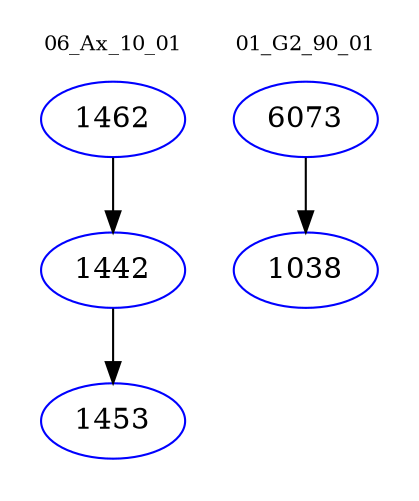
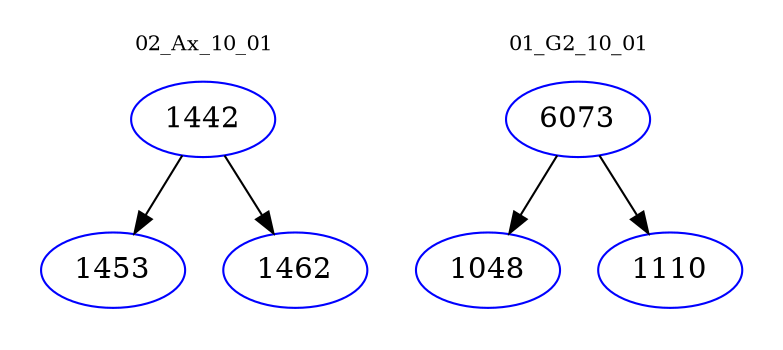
cluster "06_Ax_10_01": label "06_Ax_10_01" -> "02_Ax_10_01"
cluster "01_G2_90_01": label "01_G2_90_01" -> "01_G2_10_01"
edge "1462" -> "1442": reversed
node "1038": label "1038" -> "1048"
node "1110": added
